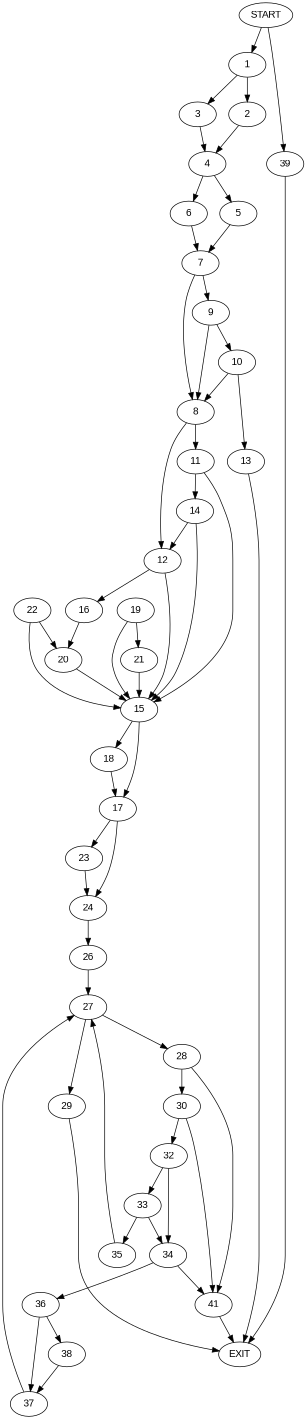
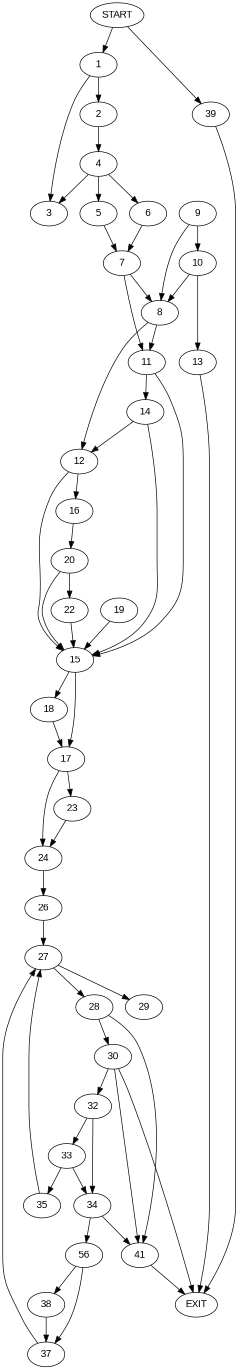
edge "3" -> "4": reversed
edge "7" -> "9": now "7" -> "11"
edge "22" -> "20": reversed
node "21": removed
edge "29" -> "EXIT": now "30" -> "EXIT"
node "36": label "36" -> "56"
